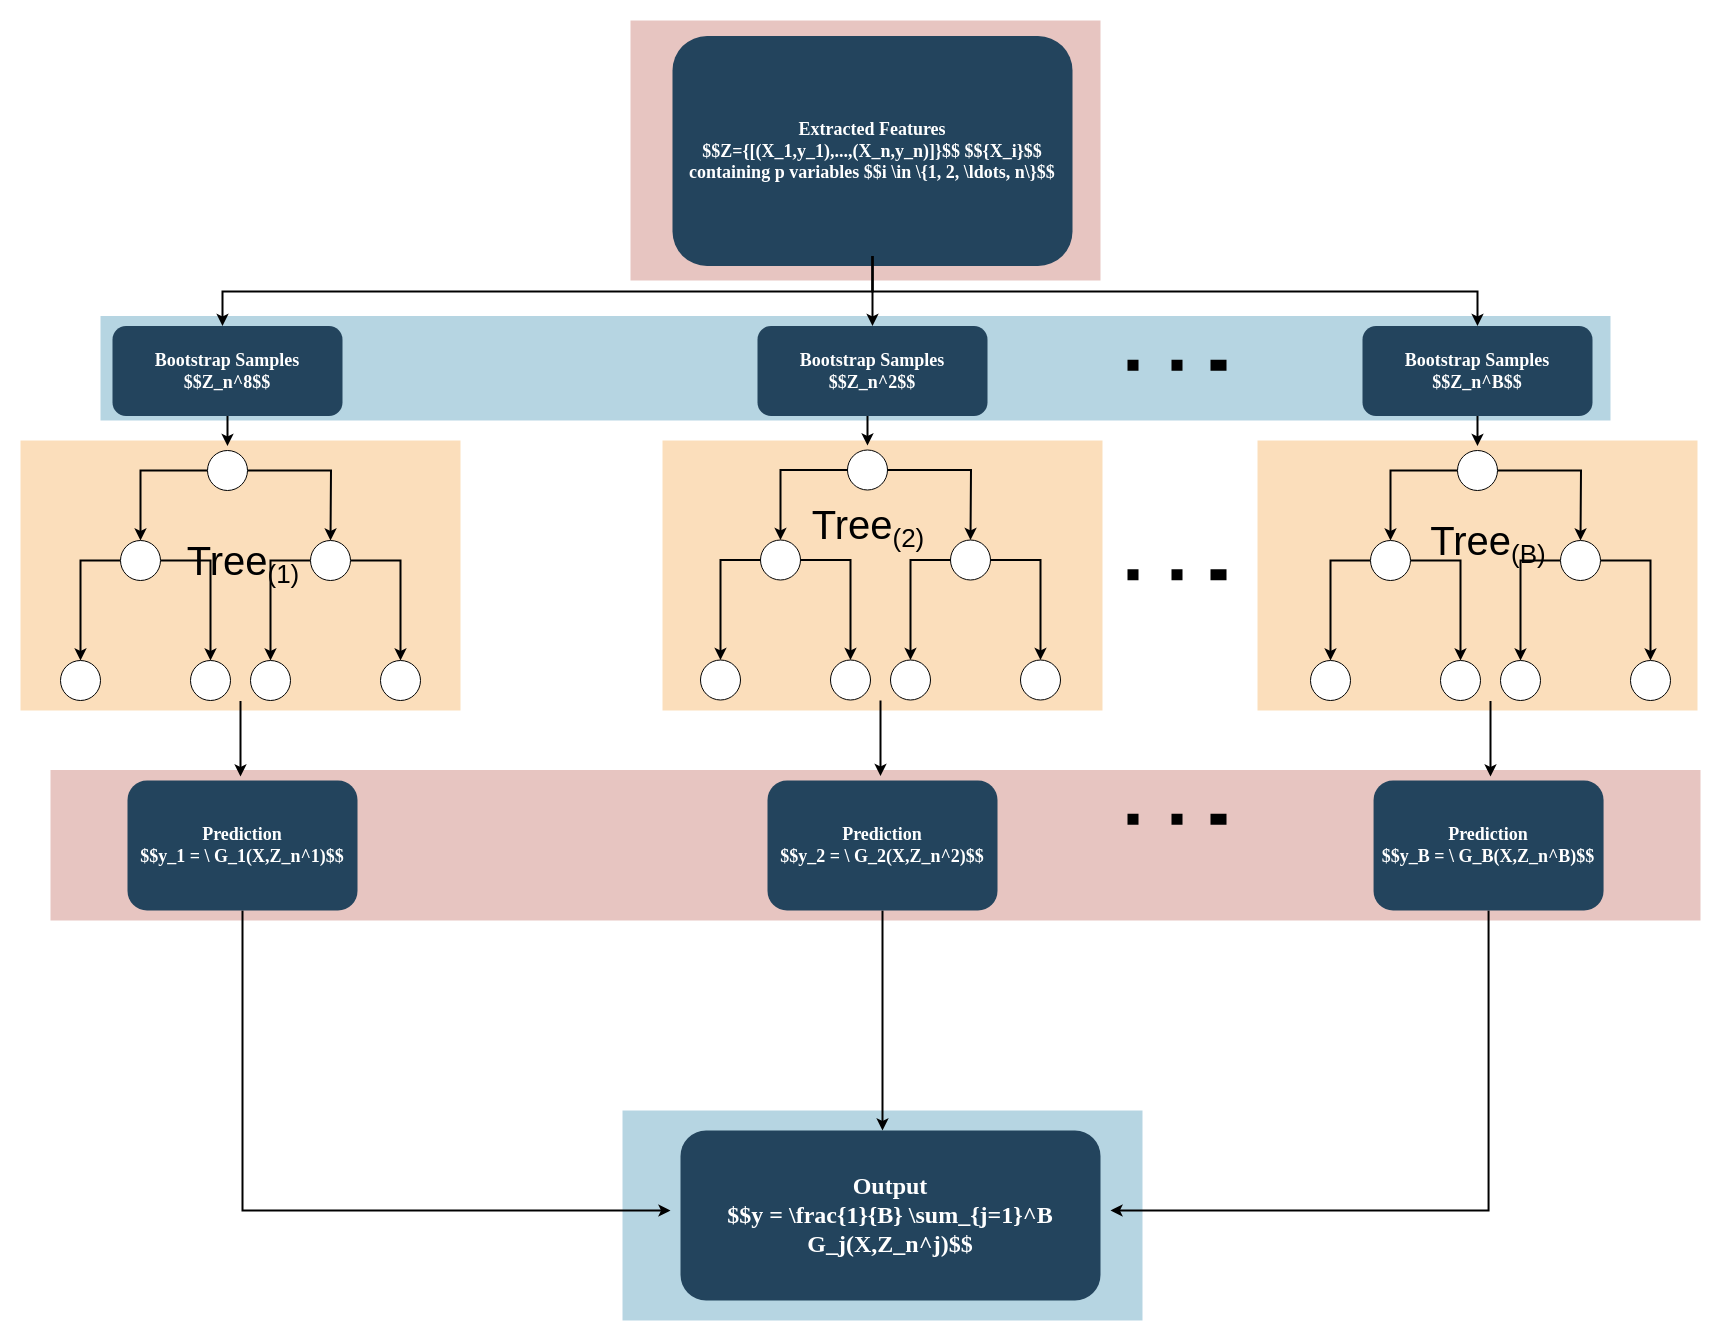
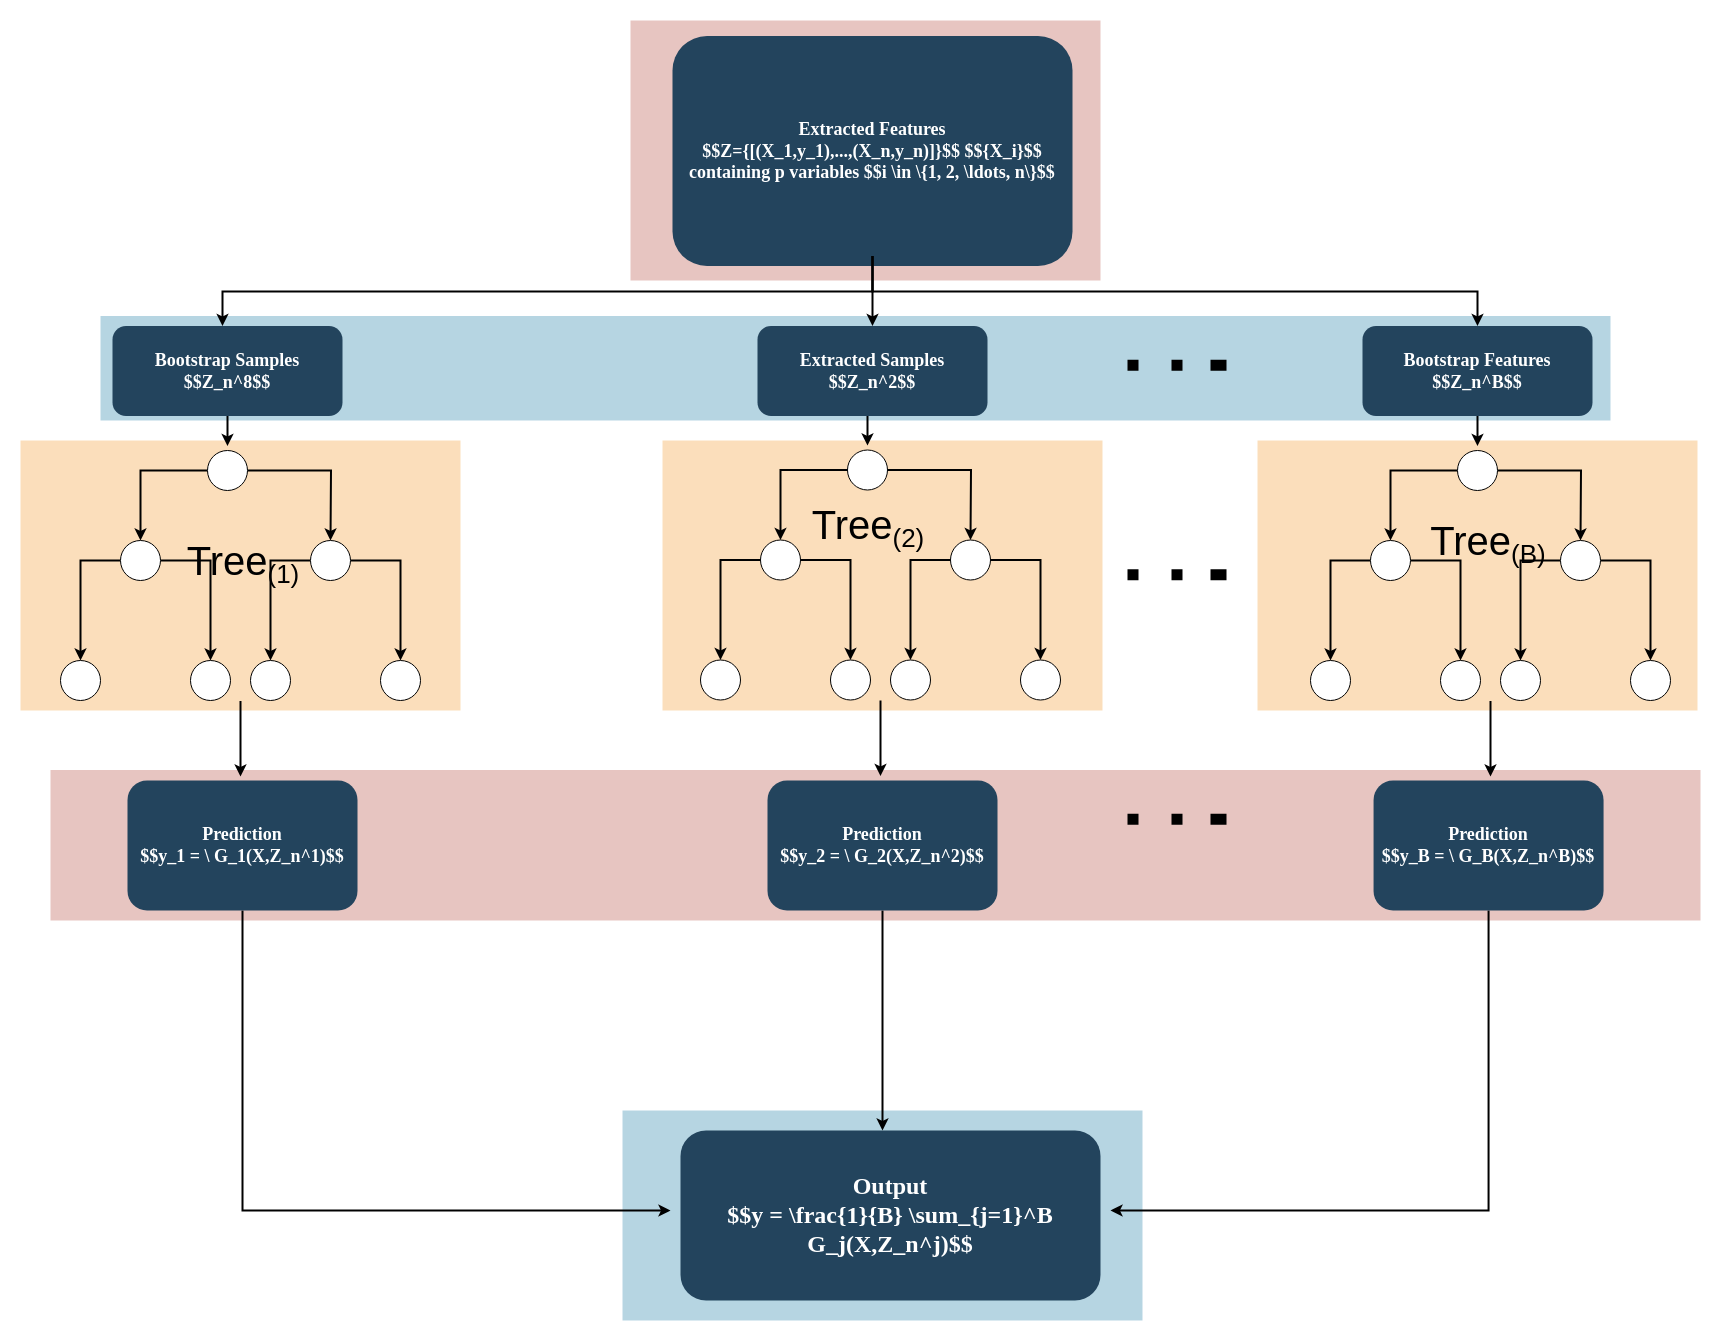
node "Bootstrap Samples $$Z_n^2$$": label "Bootstrap Samples $$Z_n^2$$" -> "Extracted Samples $$Z_n^2$$"
node "Bootstrap Samples $$Z_n^B$$": label "Bootstrap Samples $$Z_n^B$$" -> "Bootstrap Features $$Z_n^B$$"
